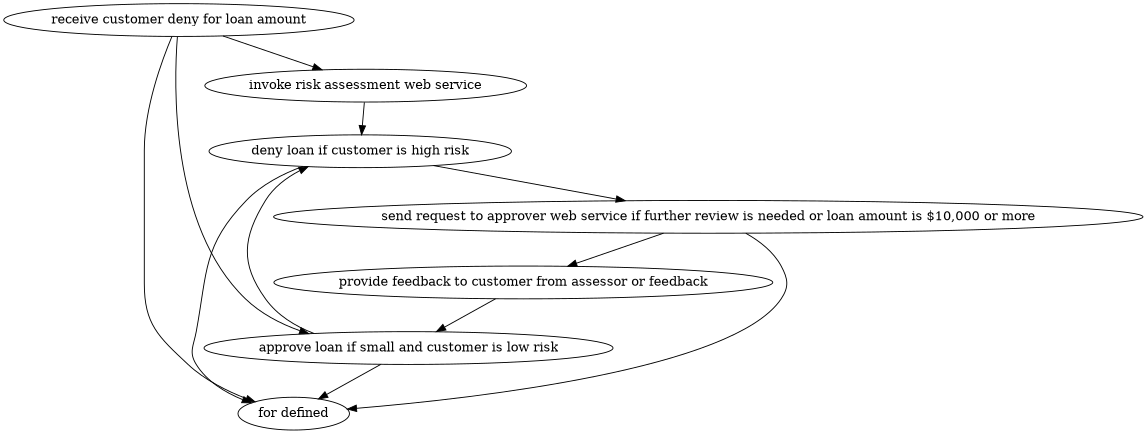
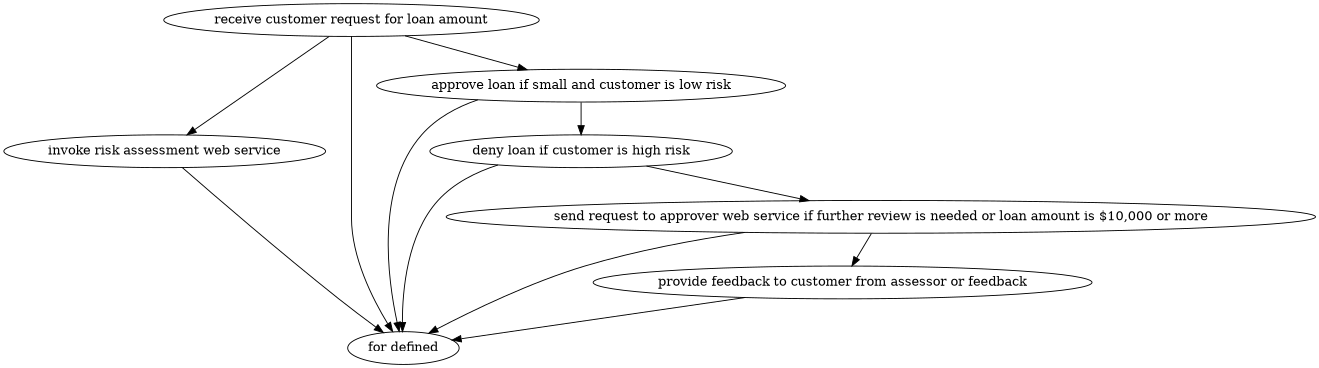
node "receive customer deny for loan amount": label "receive customer deny for loan amount" -> "receive customer request for loan amount"
edge "invoke risk assessment web service" -> "deny loan if customer is high risk": now "invoke risk assessment web service" -> "for defined"
edge "provide feedback to customer from assessor or feedback" -> "approve loan if small and customer is low risk": now "provide feedback to customer from assessor or feedback" -> "for defined"
